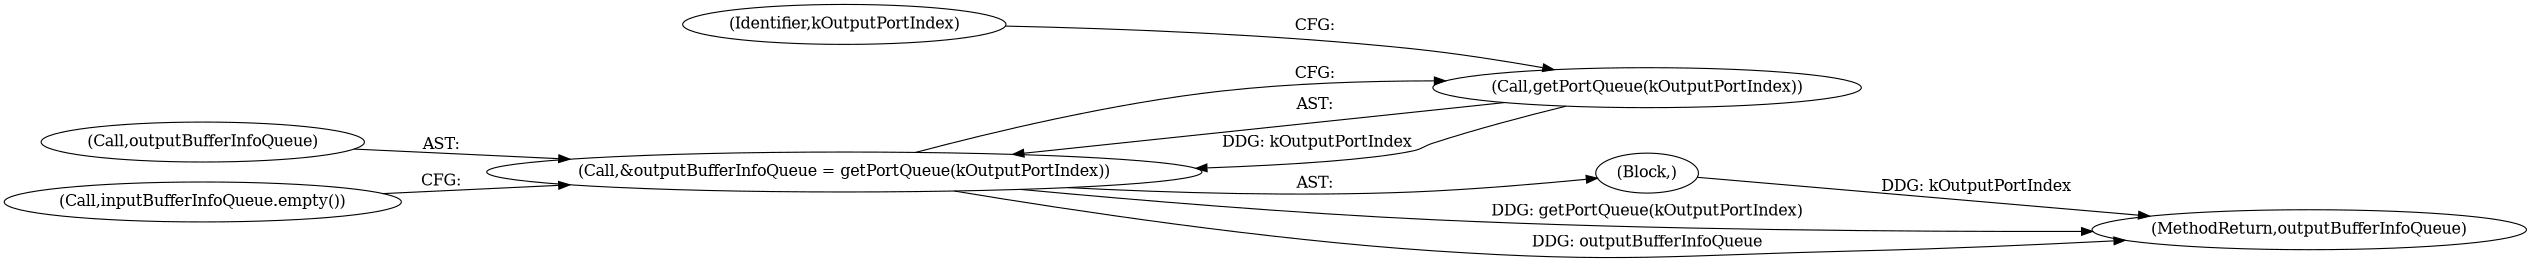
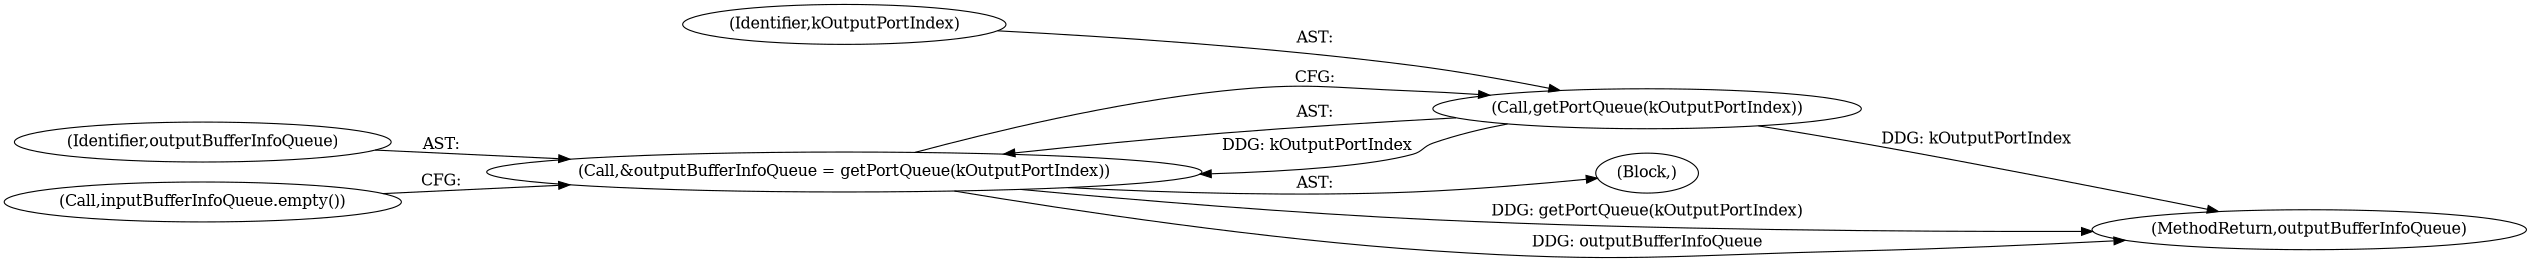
edge "(Identifier,kOutputPortIndex)" -> "(Call,getPortQueue(kOutputPortIndex))": label "CFG: " -> "AST: "
node "(Call,outputBufferInfoQueue)": label "(Call,outputBufferInfoQueue)" -> "(Identifier,outputBufferInfoQueue)"
edge "(Block,)" -> "(MethodReturn,outputBufferInfoQueue)": now "(Call,getPortQueue(kOutputPortIndex))" -> "(MethodReturn,outputBufferInfoQueue)"
